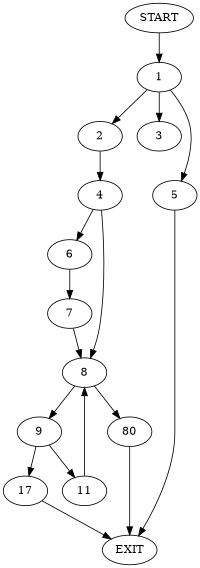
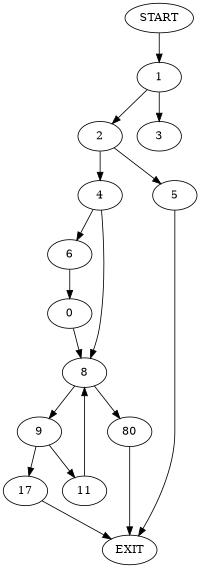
edge "1" -> "5": now "2" -> "5"
node "7": label "7" -> "0"
